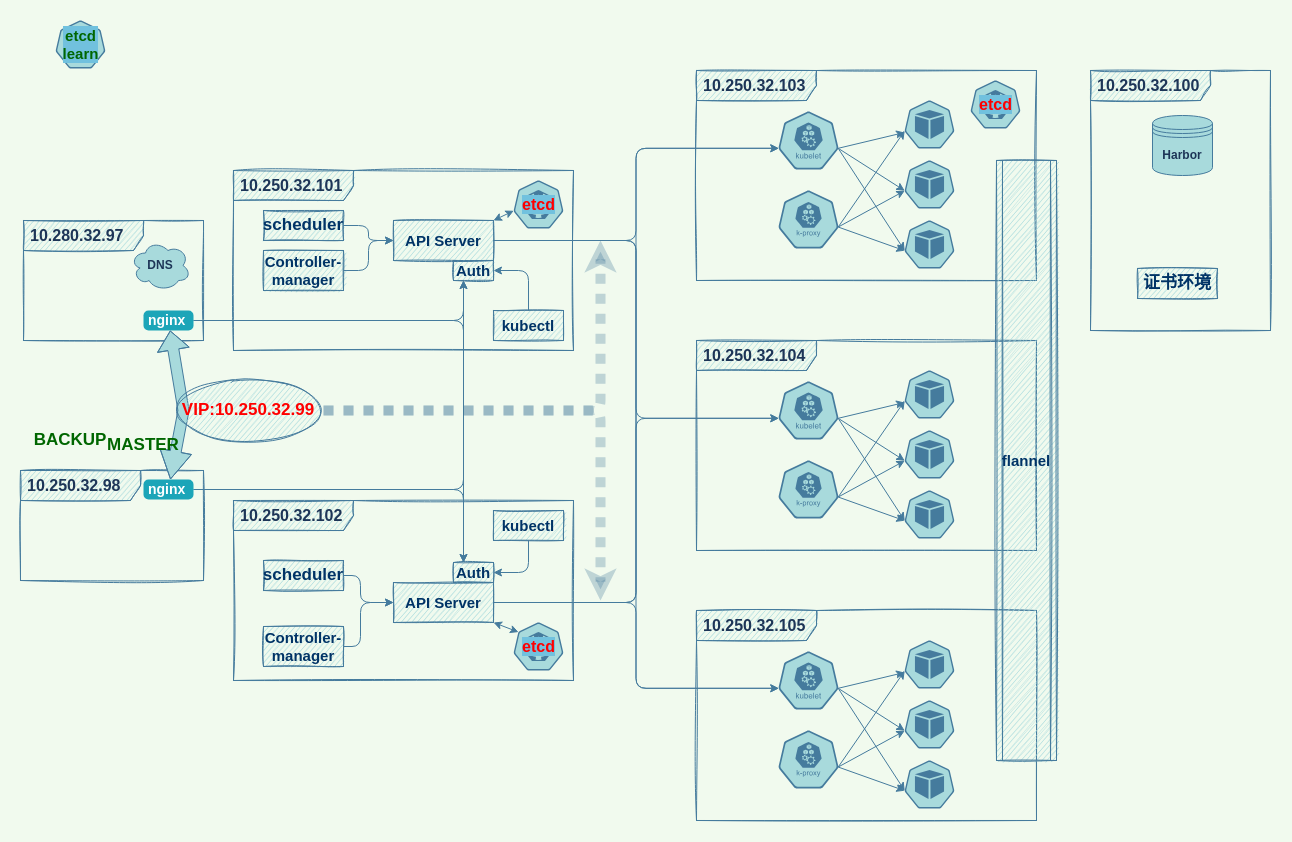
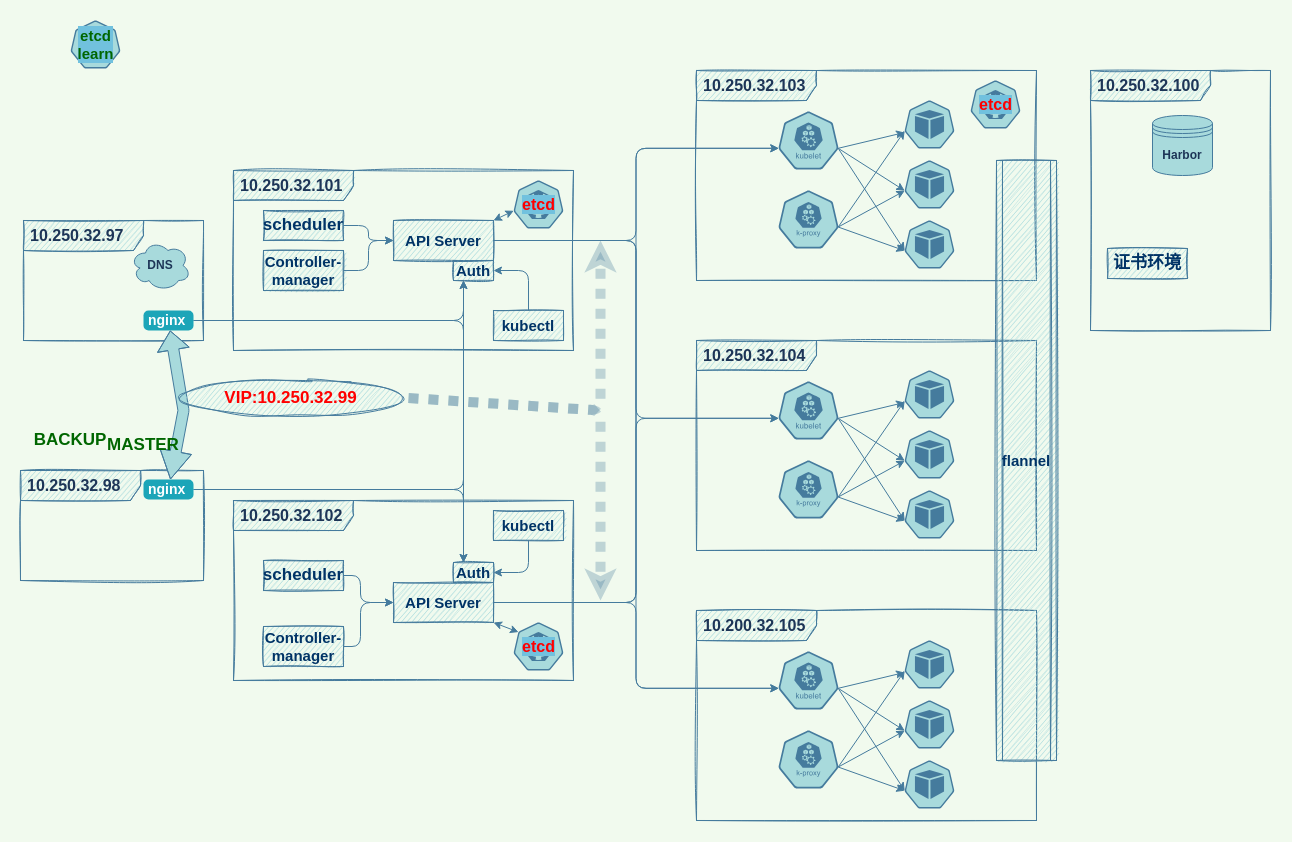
node "etcd learn": moved (81, 45) -> (96, 45)
node "10.280.32.97": label "10.280.32.97" -> "10.250.32.97"
node "证书环境": moved (1178, 284) -> (1148, 264)
node "VIP:10.250.32.99": size 150x60 -> 235x35
node "10.250.32.105": label "10.250.32.105" -> "10.200.32.105"
